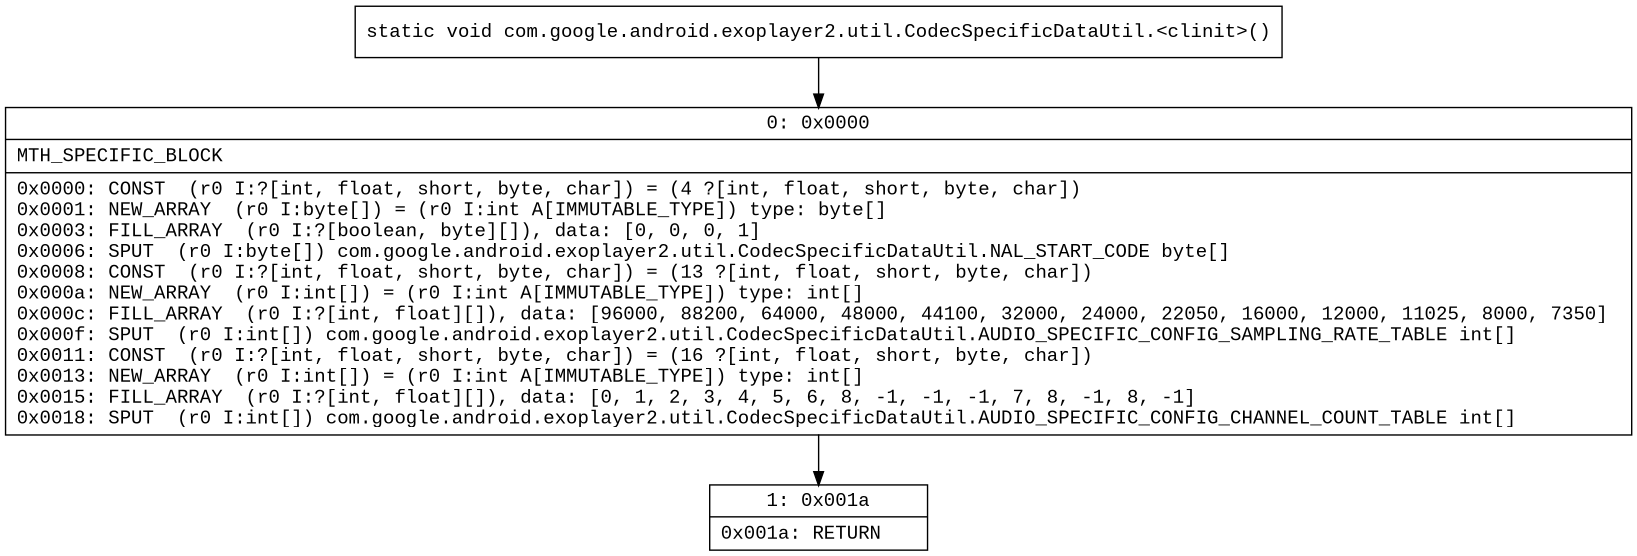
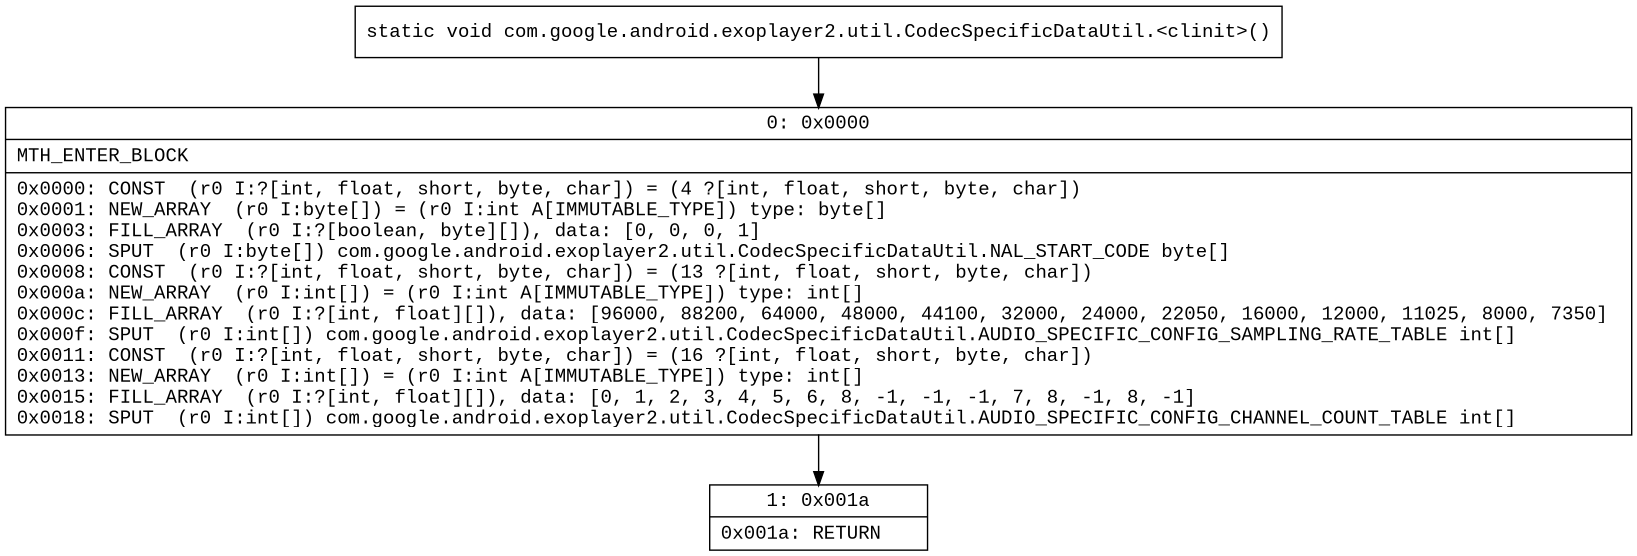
node "0: 0x0000": text "MTH_SPECIFIC_BLOCK" -> "MTH_ENTER_BLOCK"
